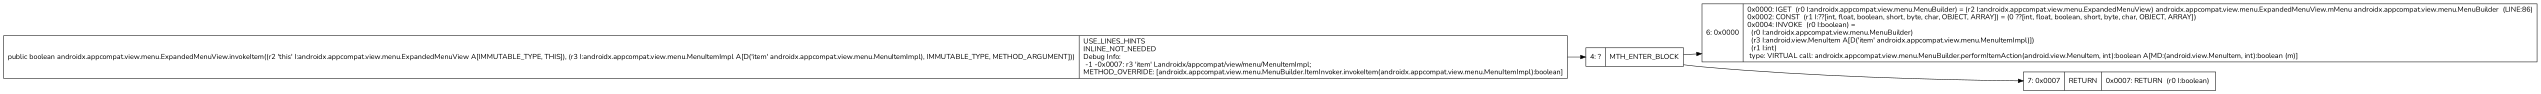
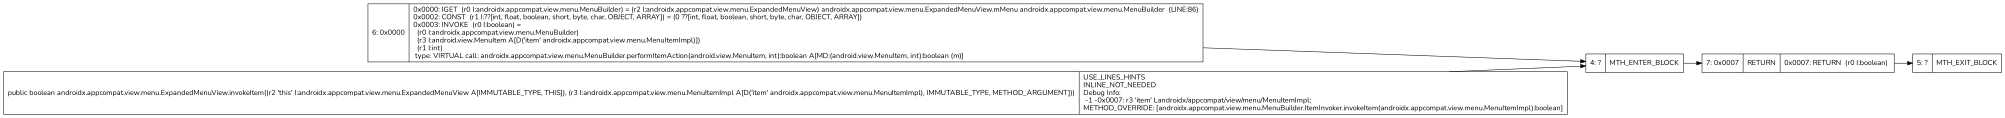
node "6: 0x0000": text "0x0004: INVOKE  (r0 I:boolean) =" -> "0x0003: INVOKE  (r0 I:boolean) ="
edge "4: ?" -> "6: 0x0000": reversed
node "5: ?": added
